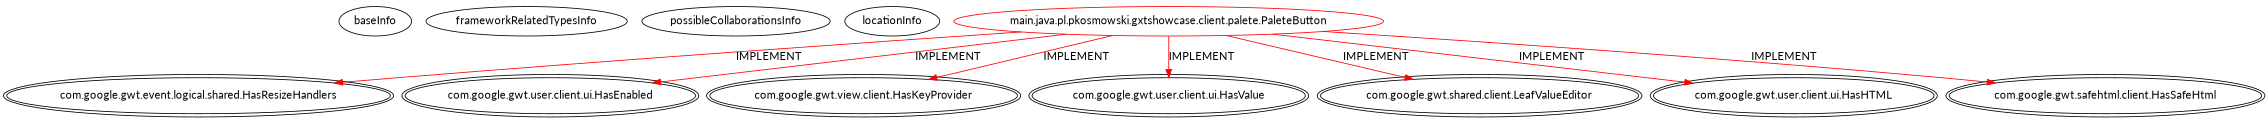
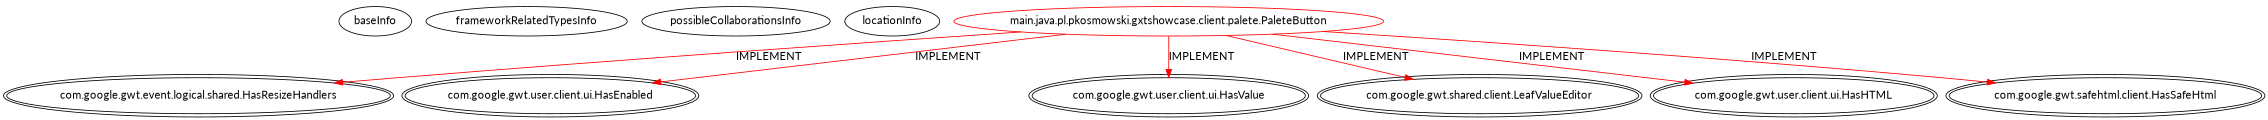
node "com.google.gwt.view.client.HasKeyProvider": removed
